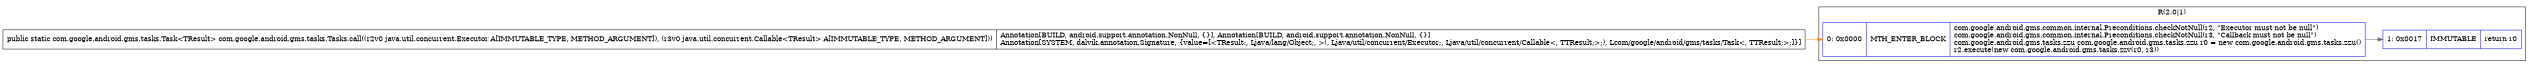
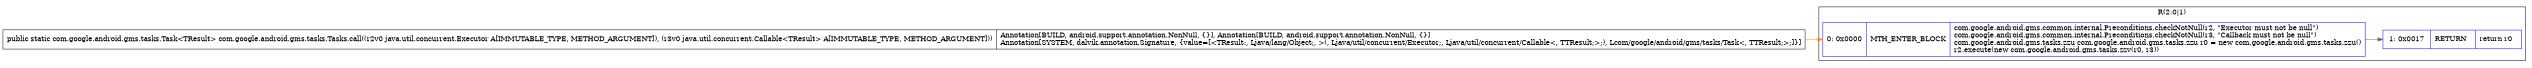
node "1: 0x0017": text "IMMUTABLE" -> "RETURN"
